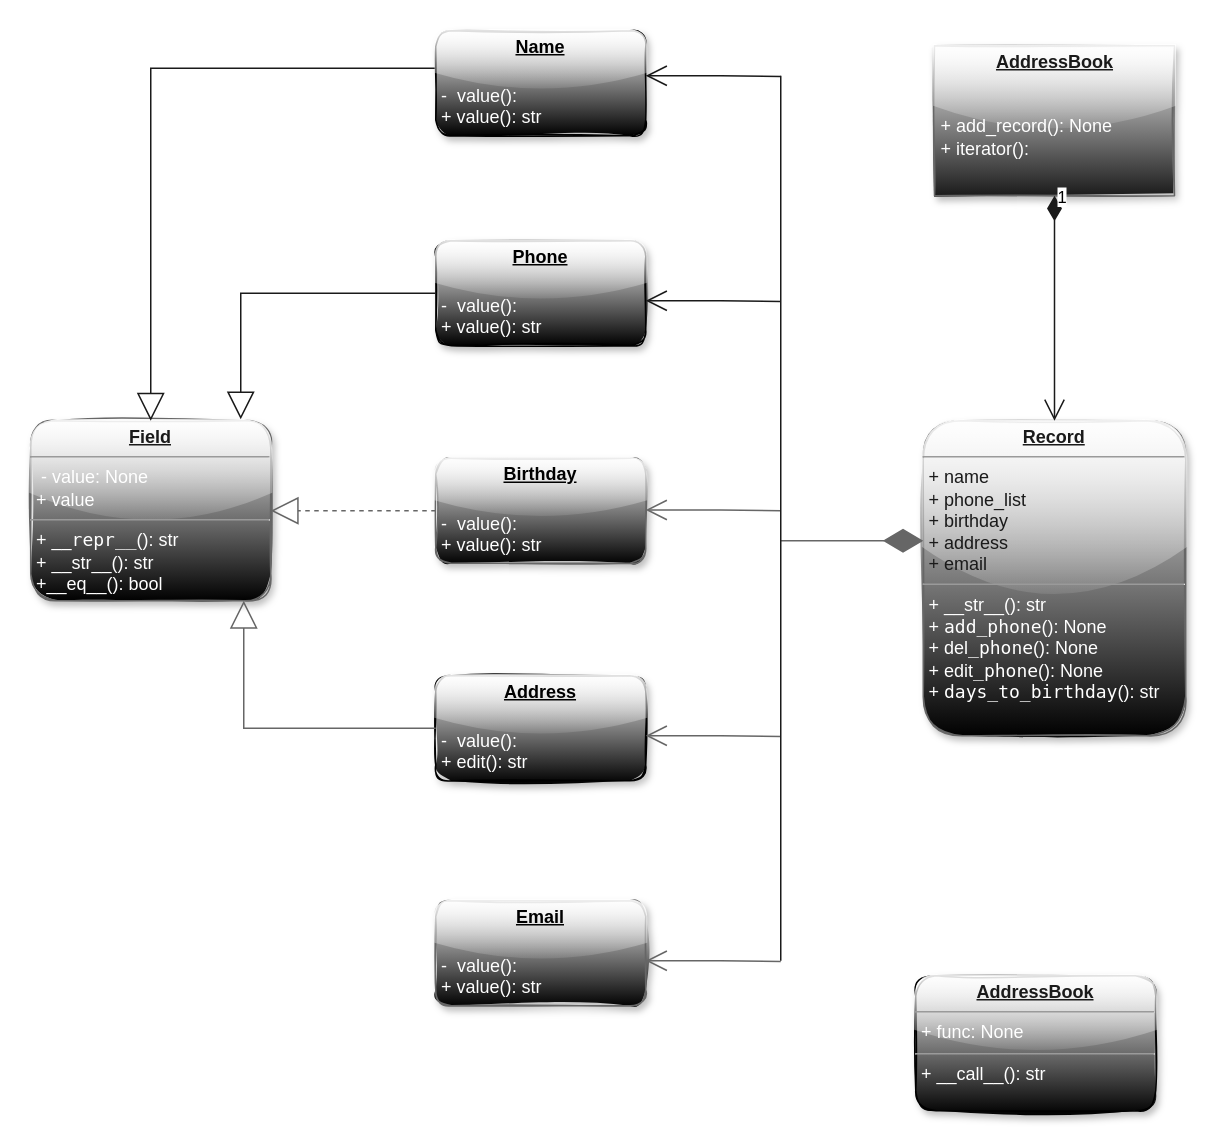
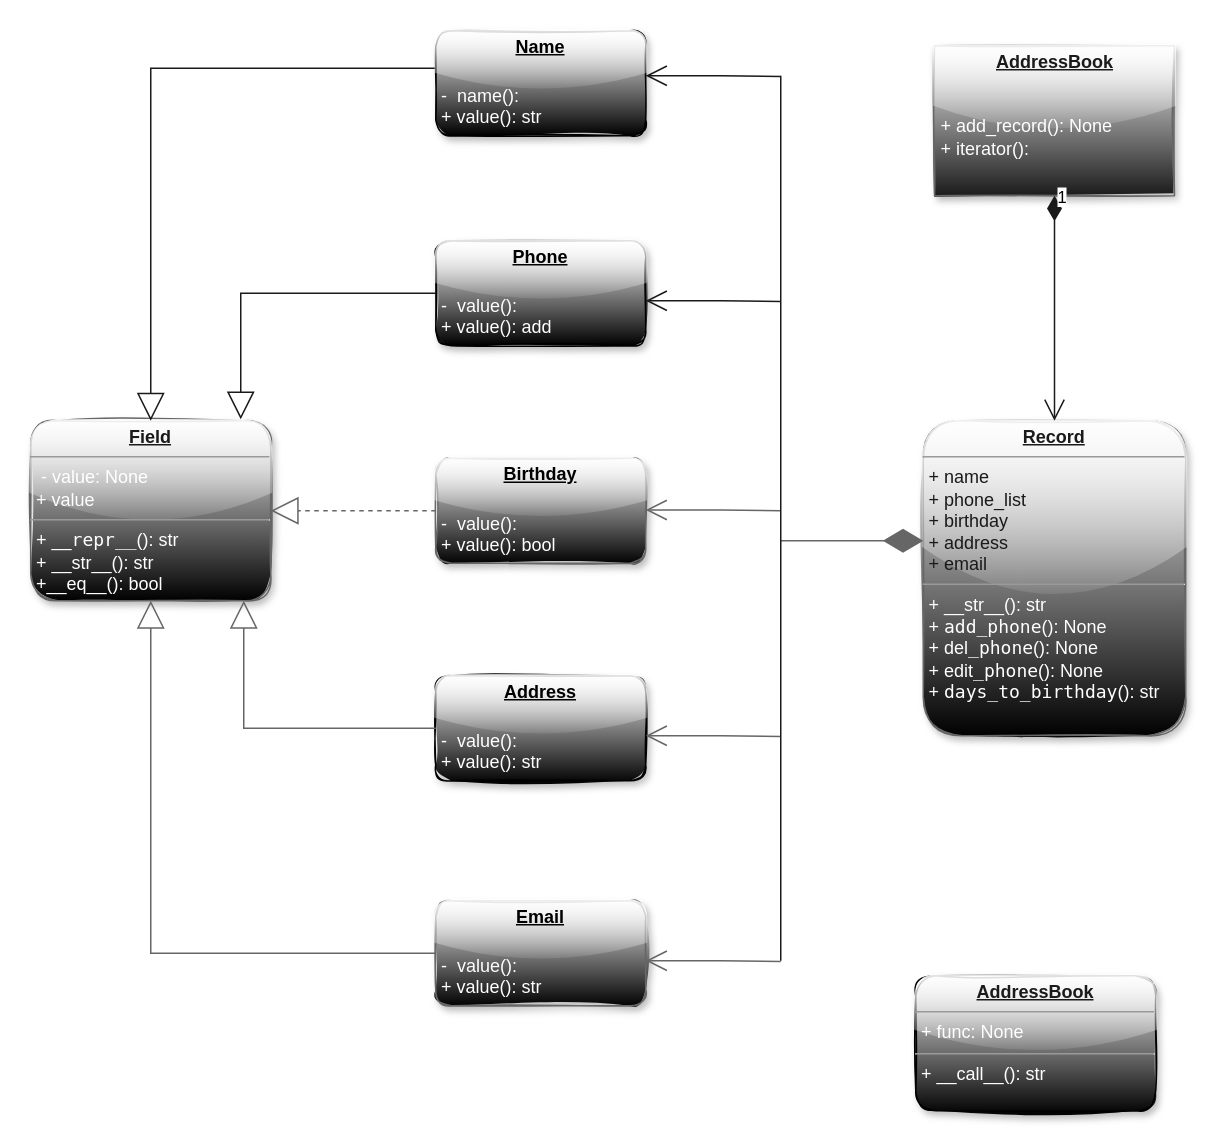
node "Name - value(): + value(): str": label "Name - value(): + value(): str" -> "Name - name(): + value(): str"
node "Phone - value(): + value(): str": label "Phone - value(): + value(): str" -> "Phone - value(): + value(): add"
node "Birthday - value(): + value(): str": label "Birthday - value(): + value(): str" -> "Birthday - value(): + value(): bool"
node "Address - value(): + edit(): str": label "Address - value(): + edit(): str" -> "Address - value(): + value(): str"
edge "Email - value(): + value(): str" -> "Field - value: None + value + __repr__(): str + __str__(): str +__eq__(): bool": added
